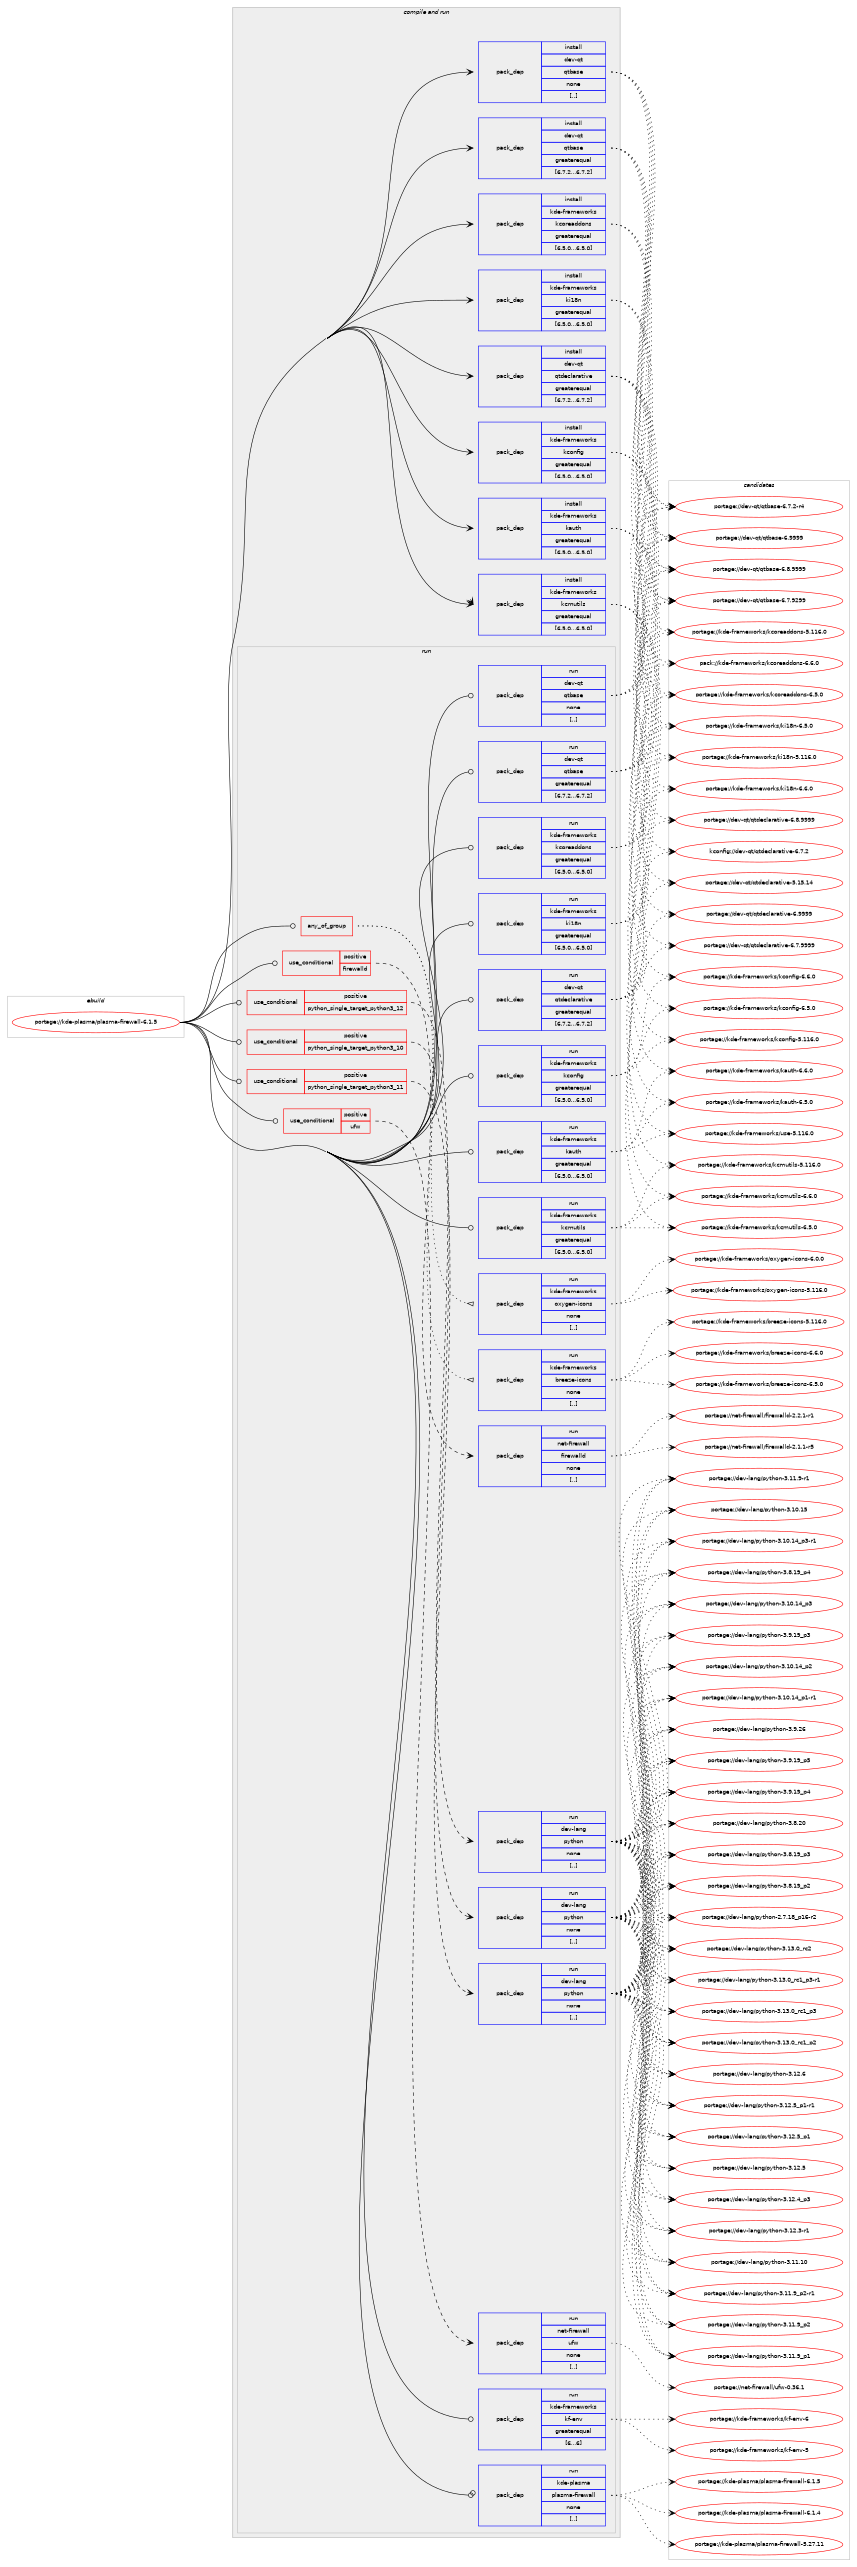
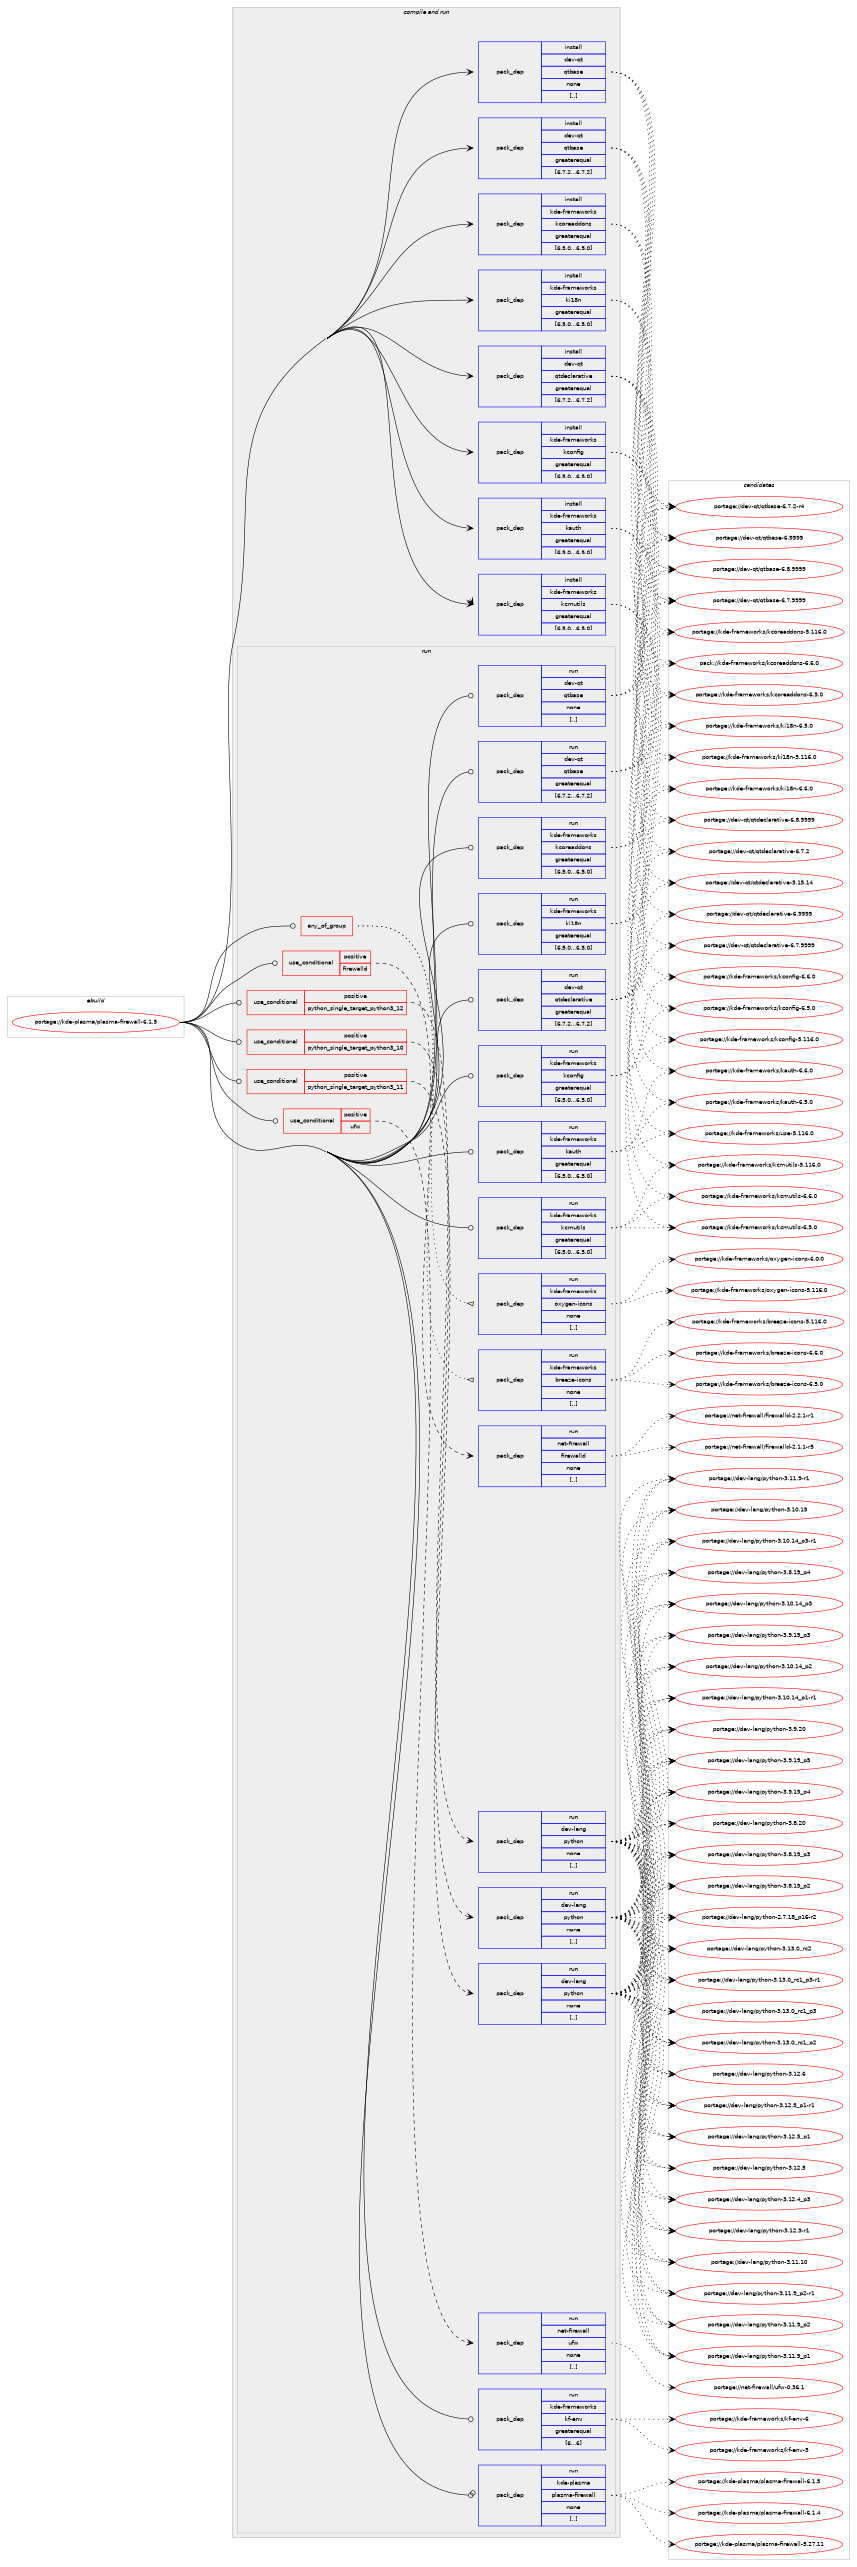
node "portage://dev-qt/qtbase-6.7.9299": label "portage://dev-qt/qtbase-6.7.9299" -> "portage://dev-qt/qtbase-6.7.9999"
node "kconfig://dev-qt/qtdeclarative-6.7.2": label "kconfig://dev-qt/qtdeclarative-6.7.2" -> "portage://dev-qt/qtdeclarative-6.7.2"
node "portage://dev-lang/python-3.9.26": label "portage://dev-lang/python-3.9.26" -> "portage://dev-lang/python-3.9.20"
